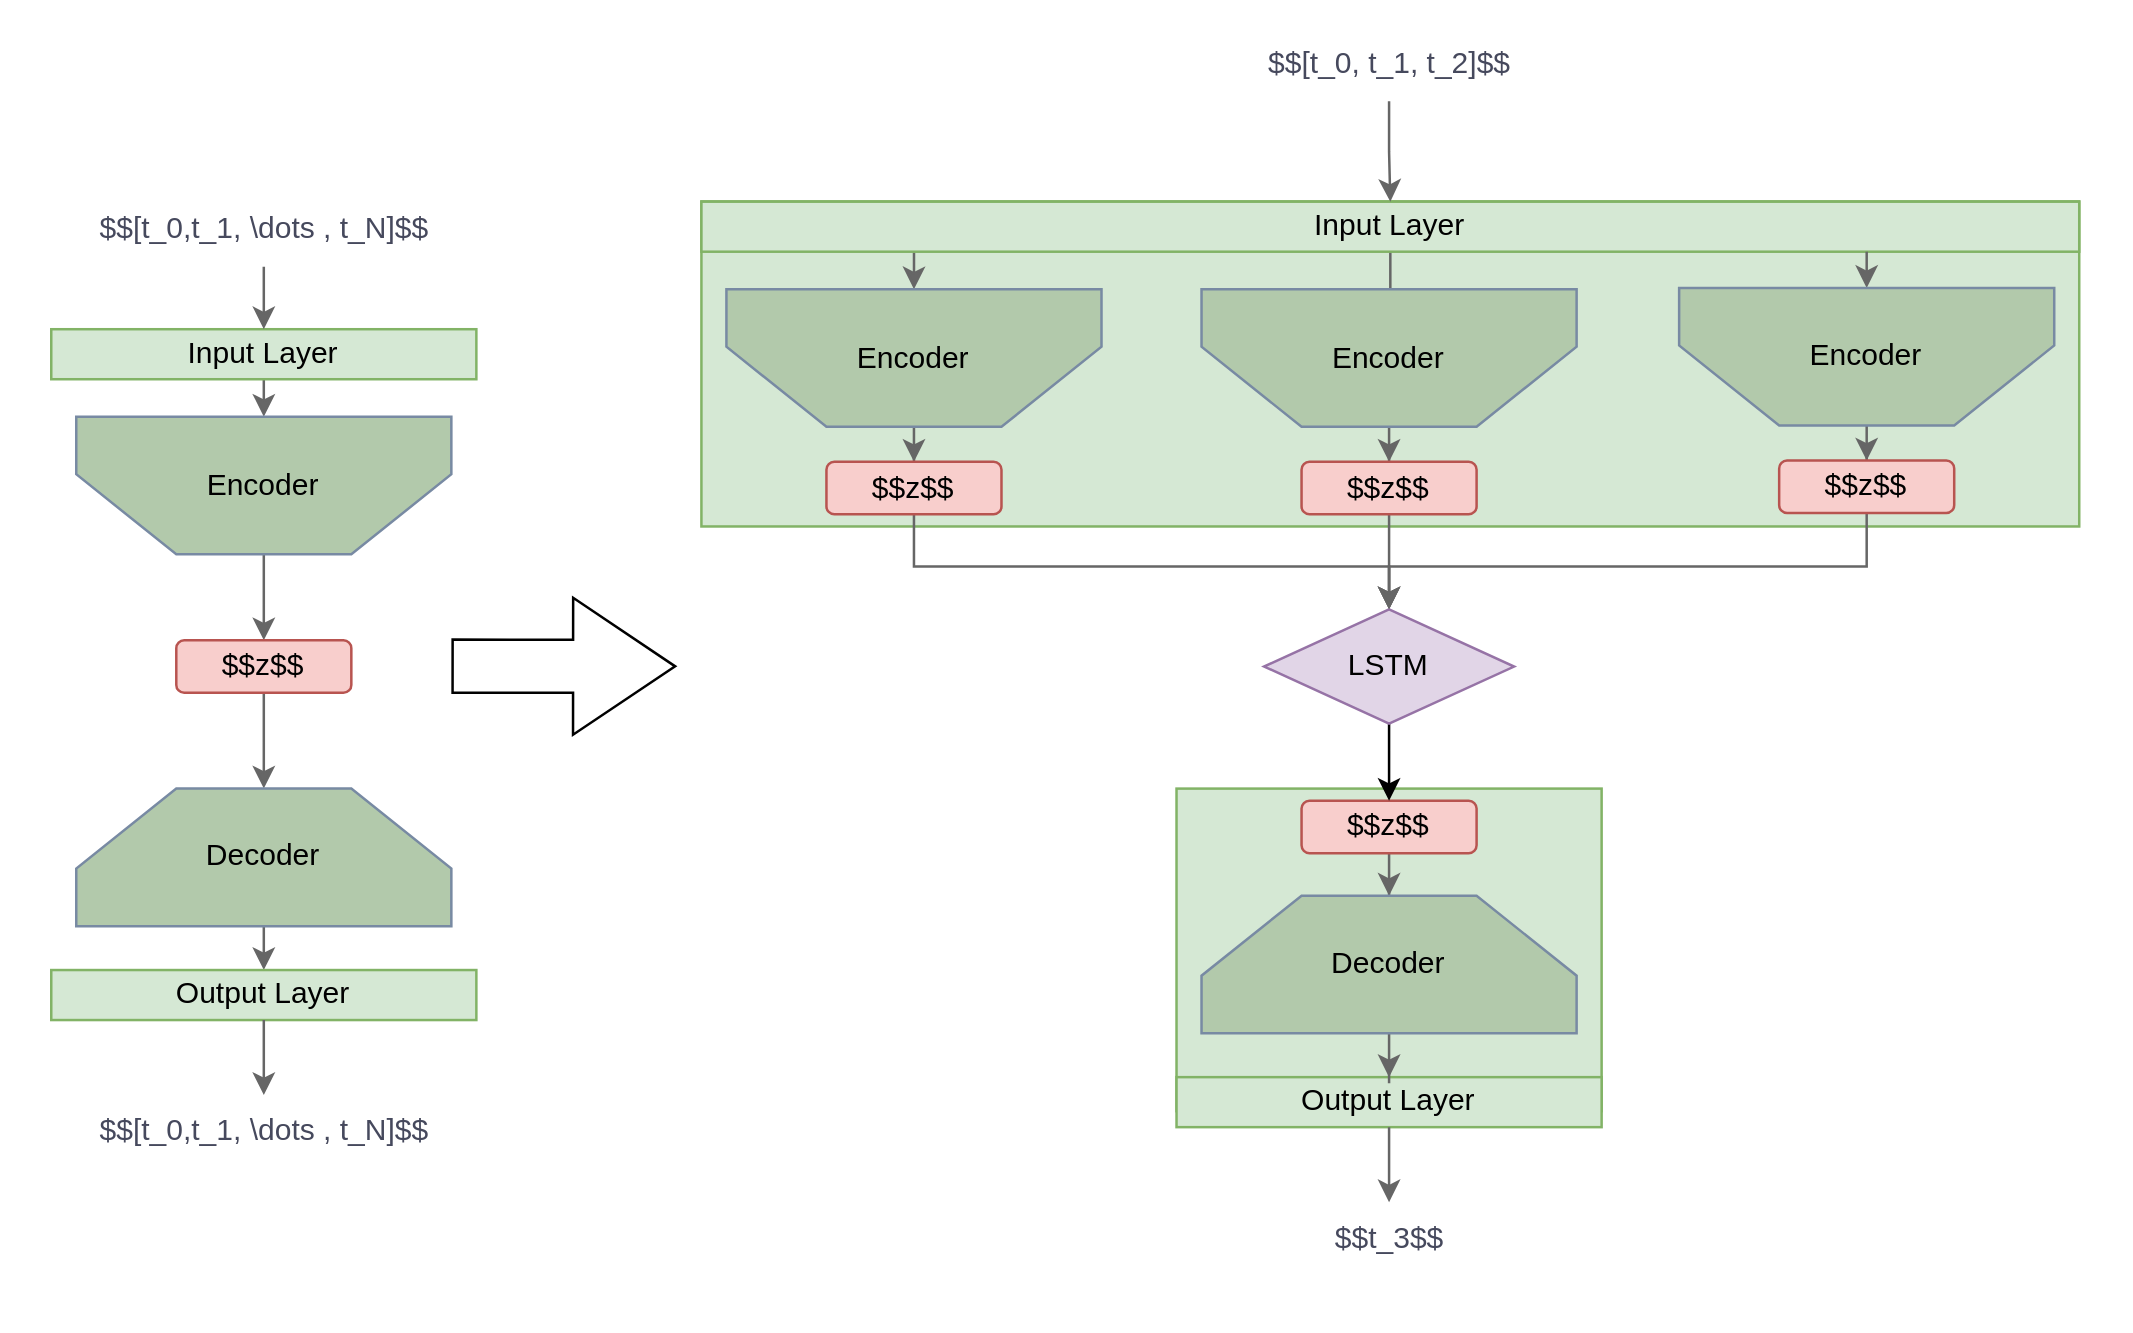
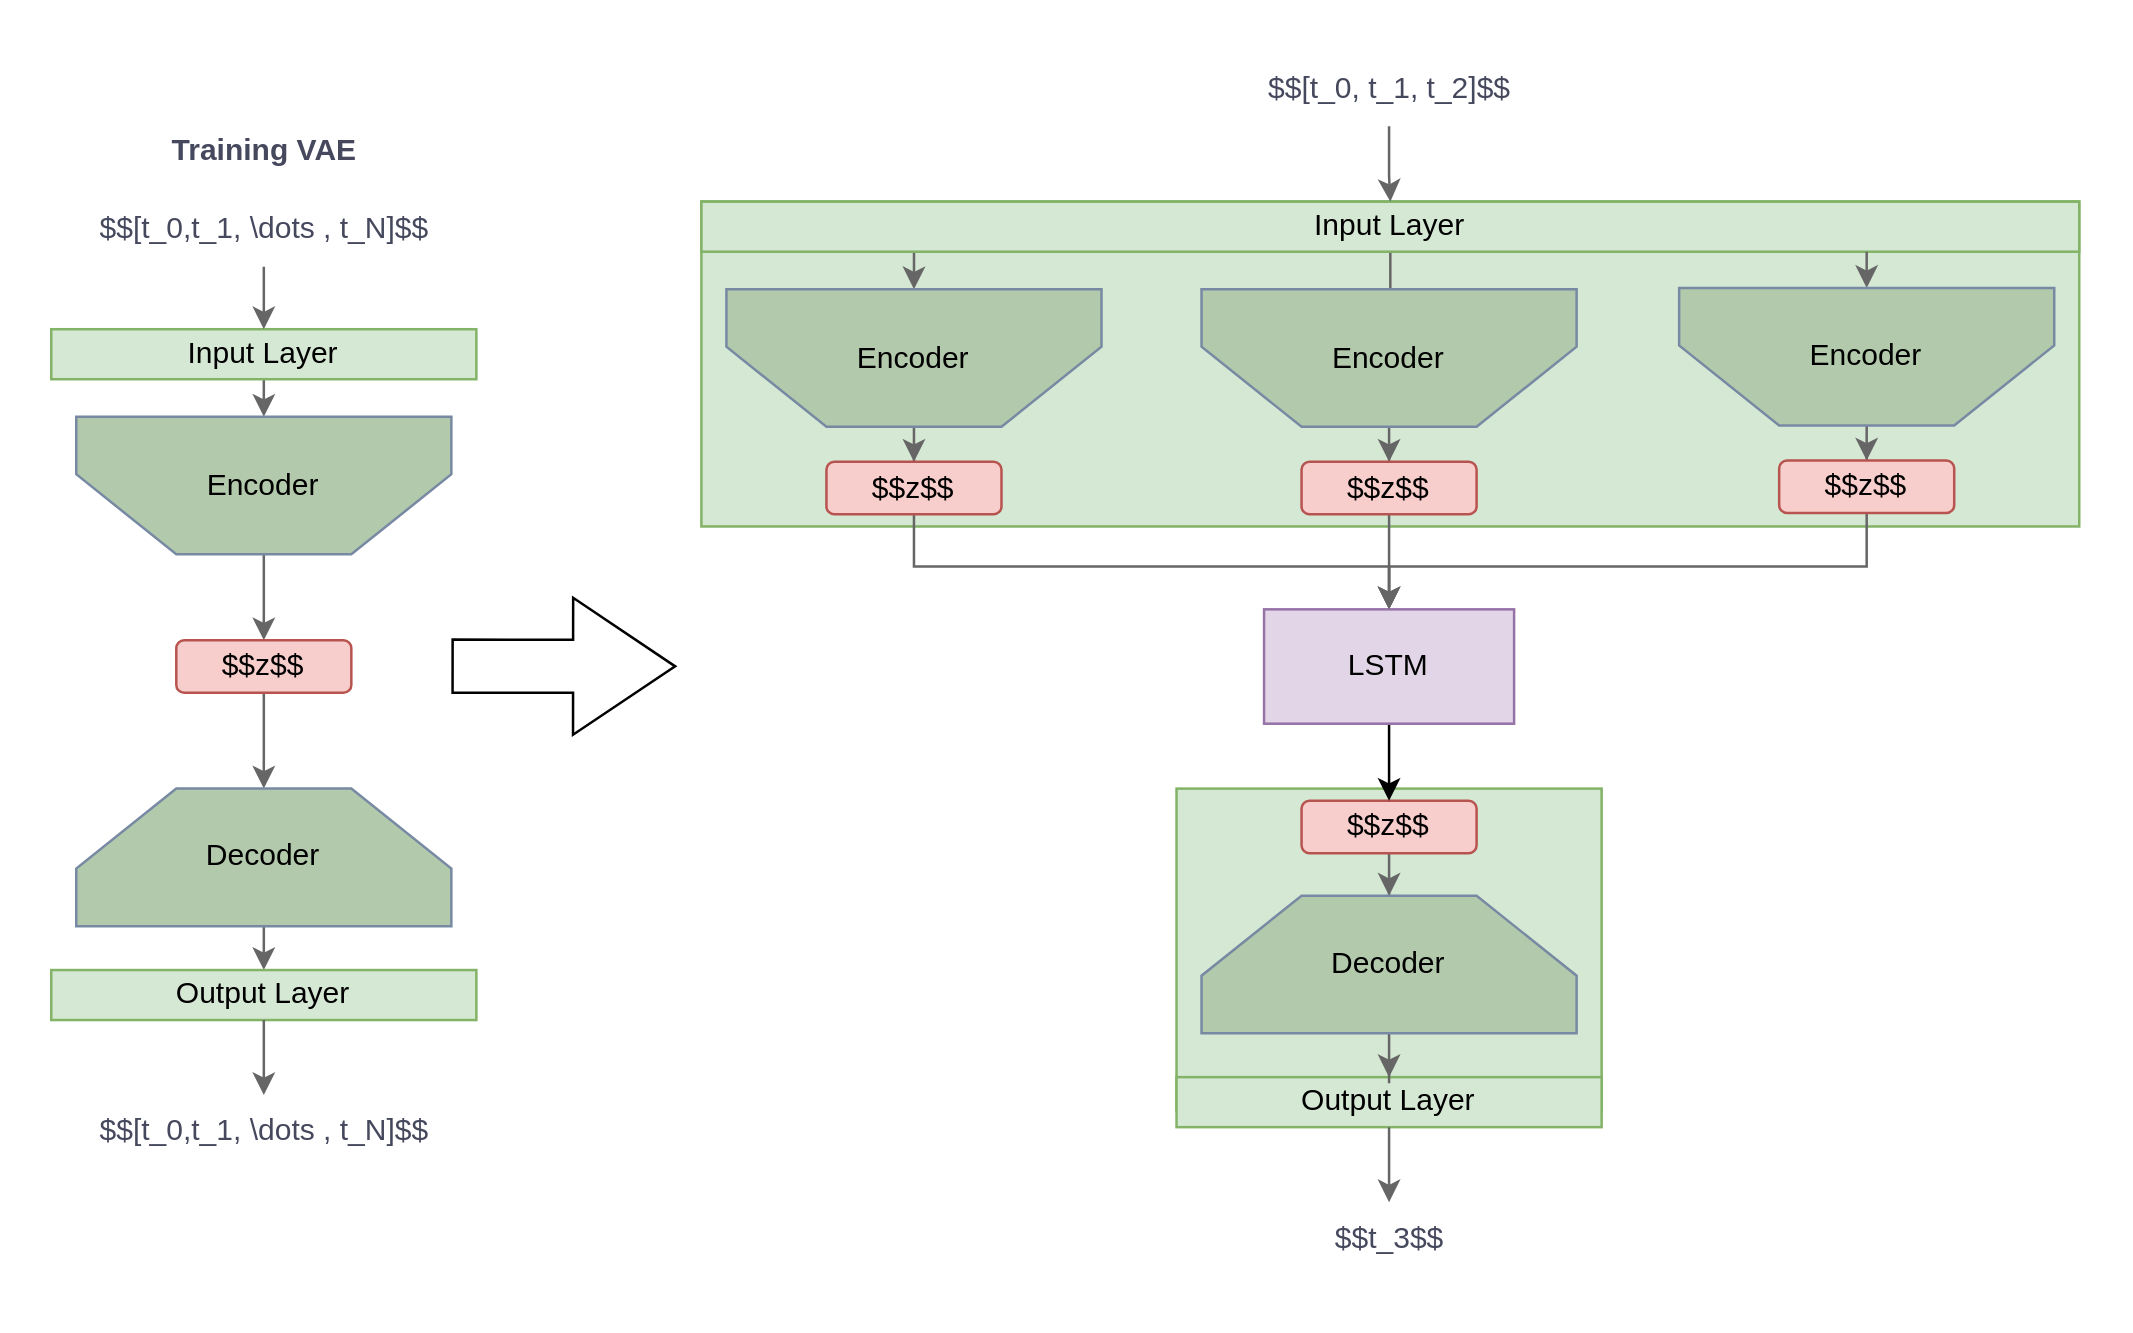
node "$$[t_0, t_1, t_2]$$": moved (1389, 64) -> (1389, 89)
node "Training VAE": added
node "LSTM": shape diamond -> rectangle
